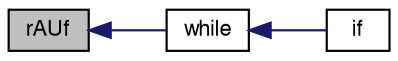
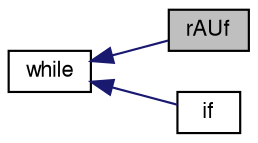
edge "while" -> "rAUf": reversed
